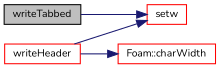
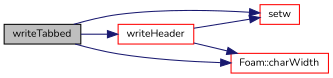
edge "writeTabbed" -> "writeHeader": added
edge "writeTabbed" -> "Foam::charWidth": added
